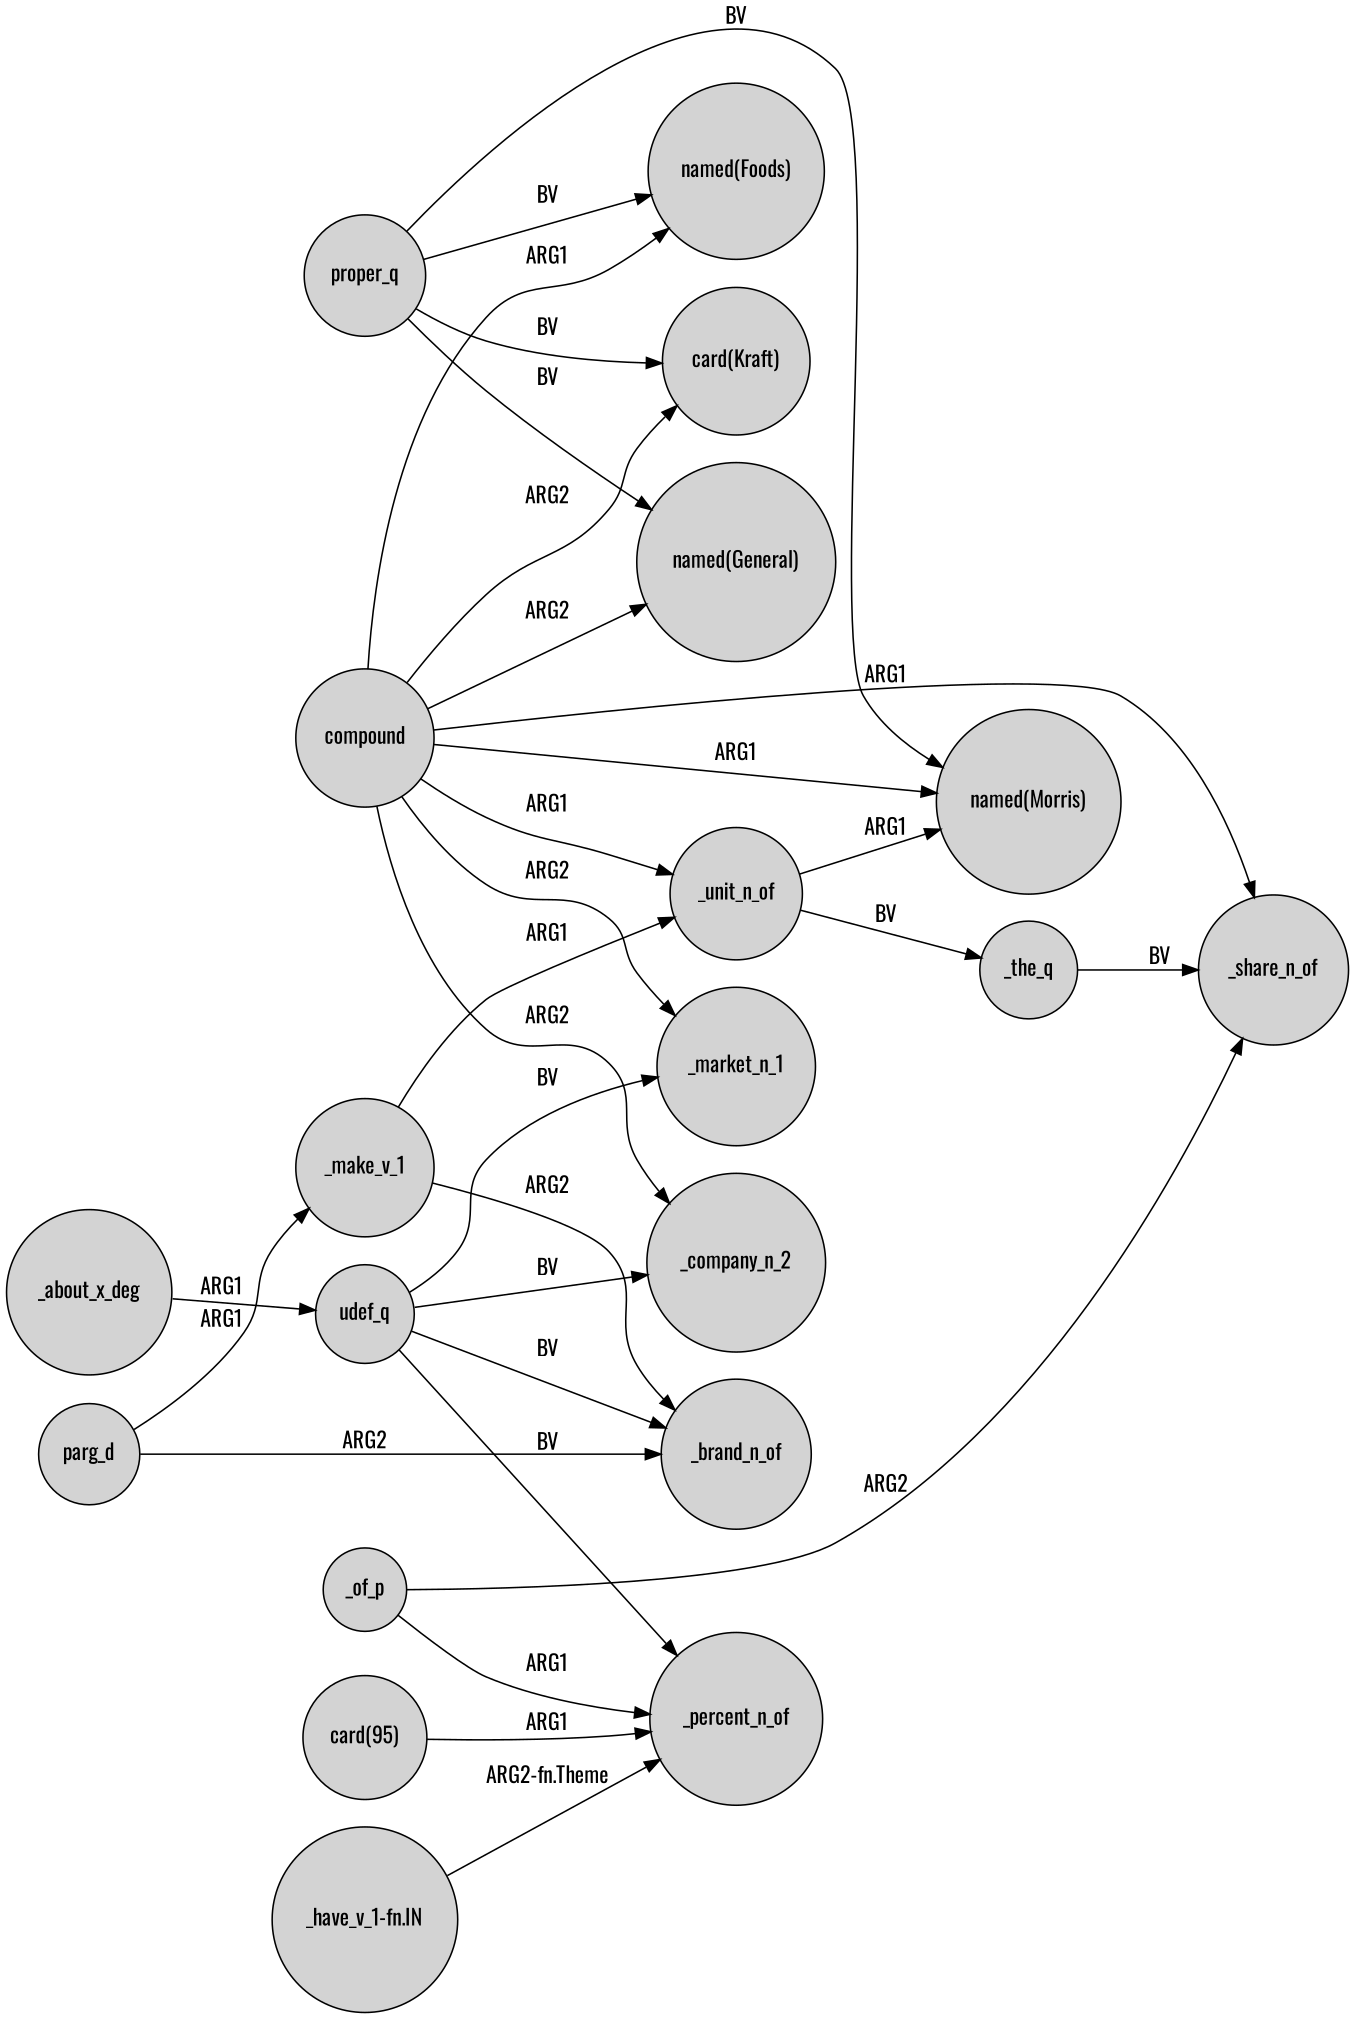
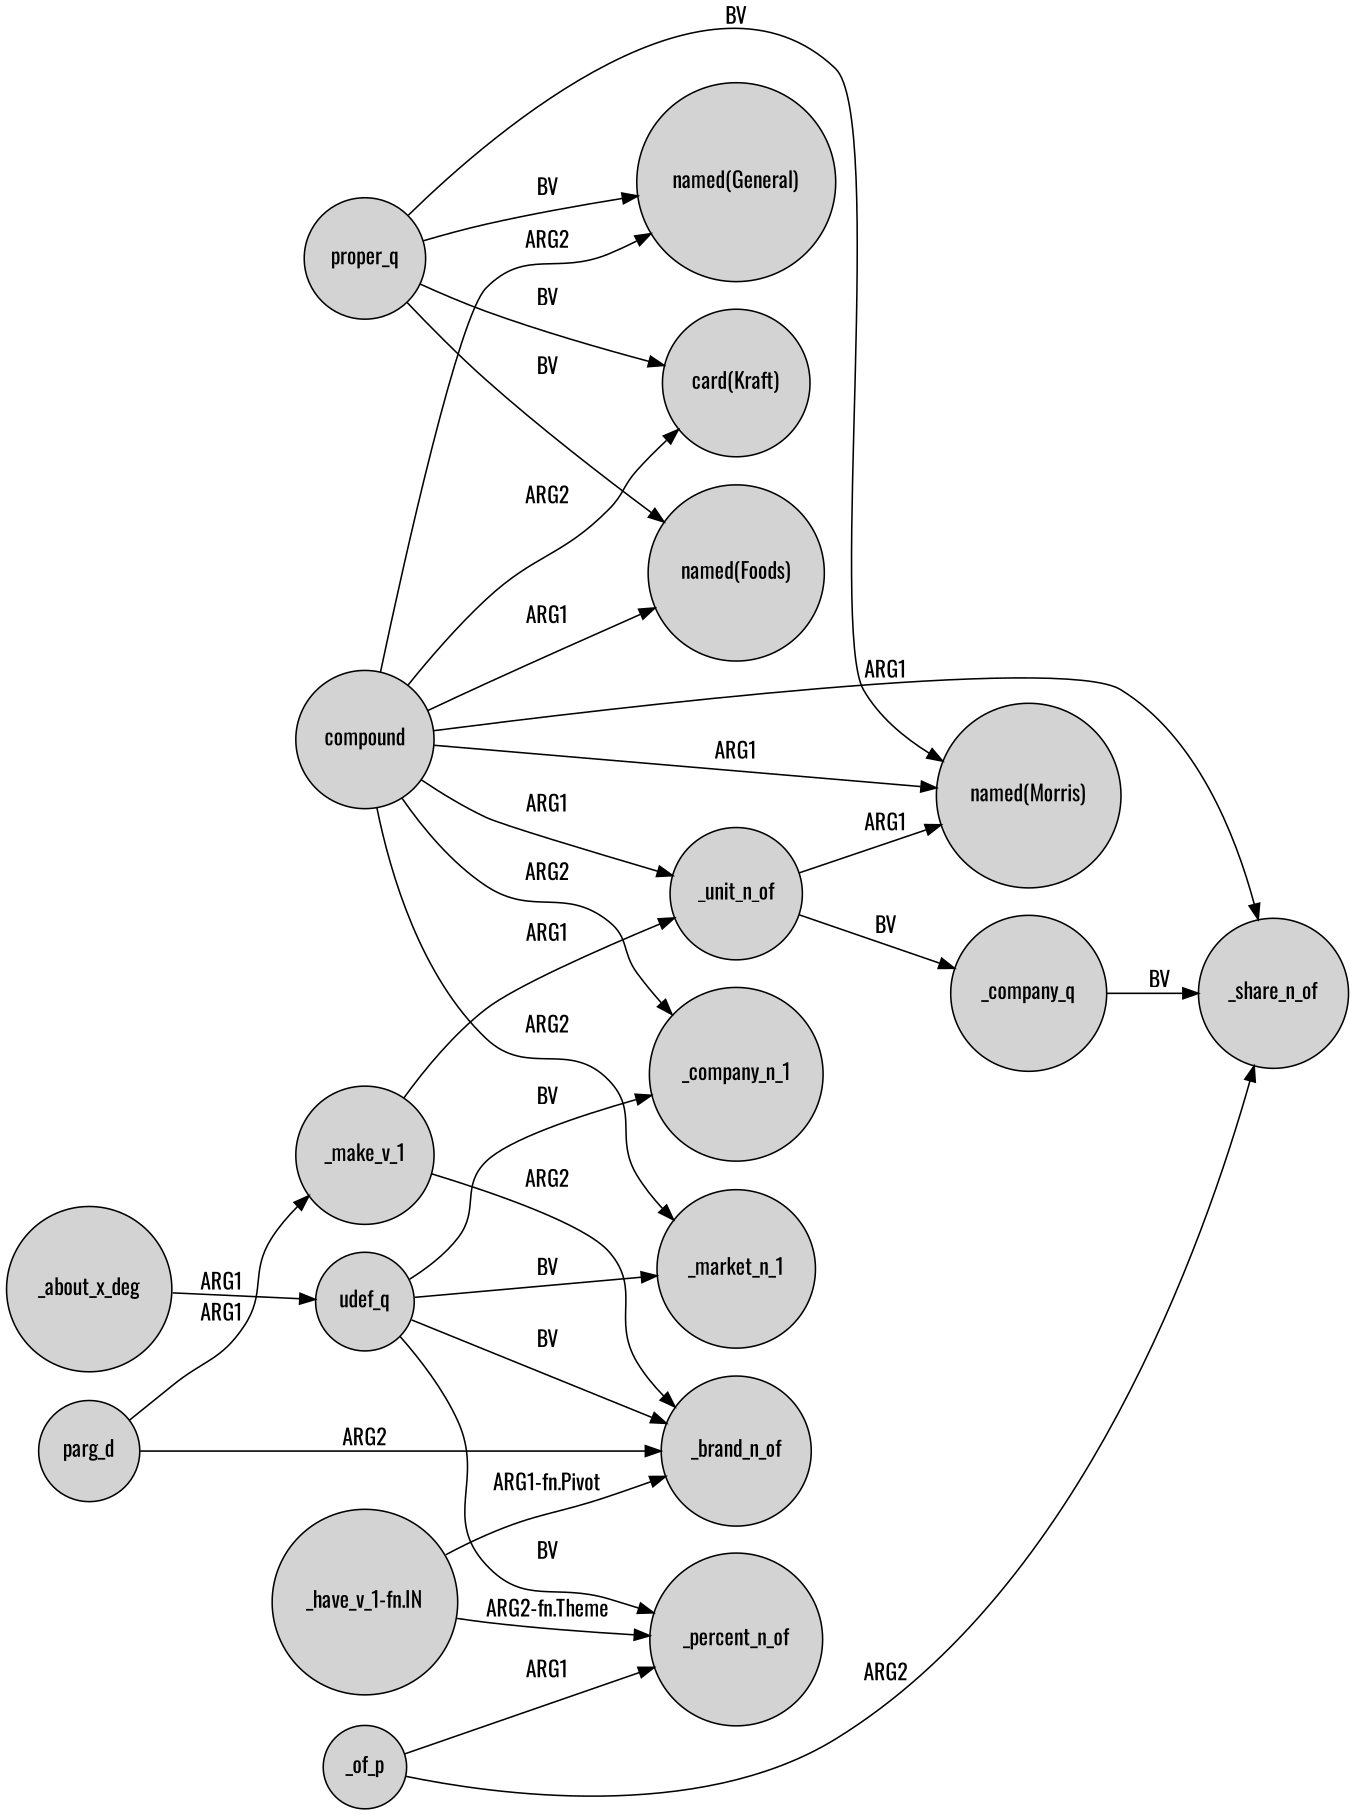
node "_the_q": label "_the_q" -> "_company_q"
node "_company_n_2": label "_company_n_2" -> "_company_n_1"
edge "_have_v_1-fn.IN" -> "_brand_n_of": added, label "ARG1-fn.Pivot"
node "card(95)": removed
